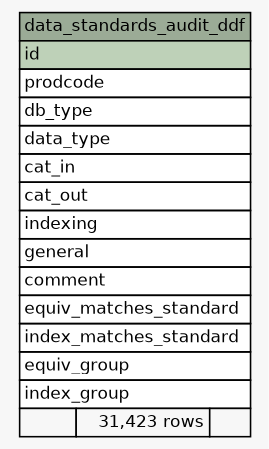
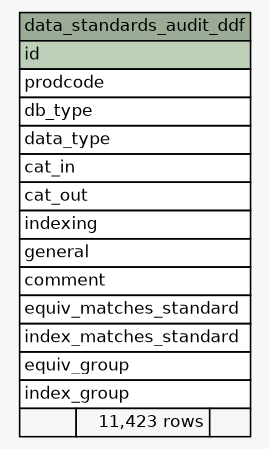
node "data_standards_audit_ddf": text "31,423 rows" -> "11,423 rows"
